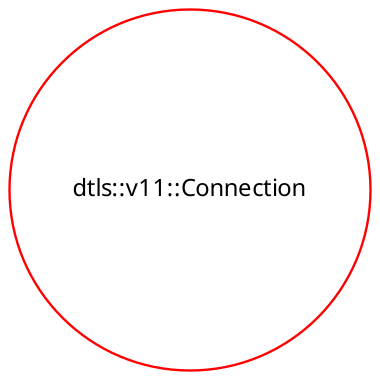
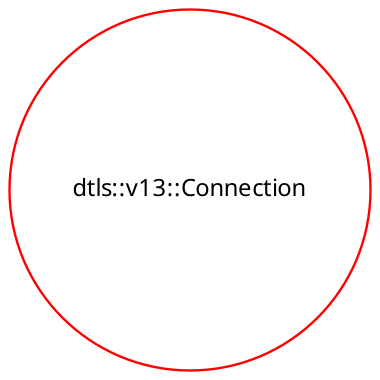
node "dtls::v11::Connection": label "dtls::v11::Connection" -> "dtls::v13::Connection"
